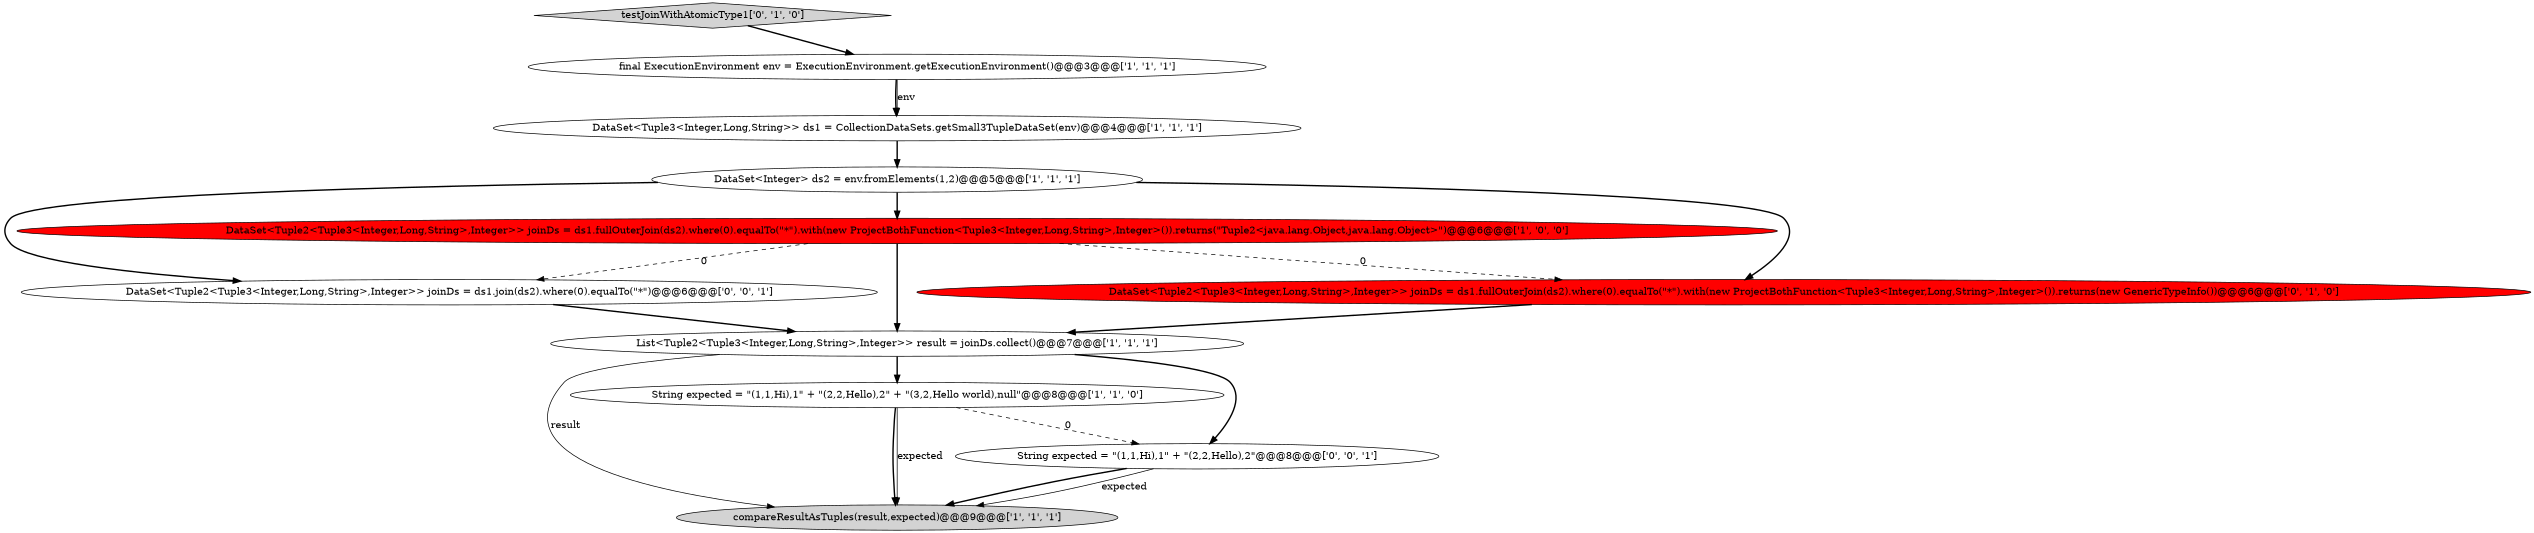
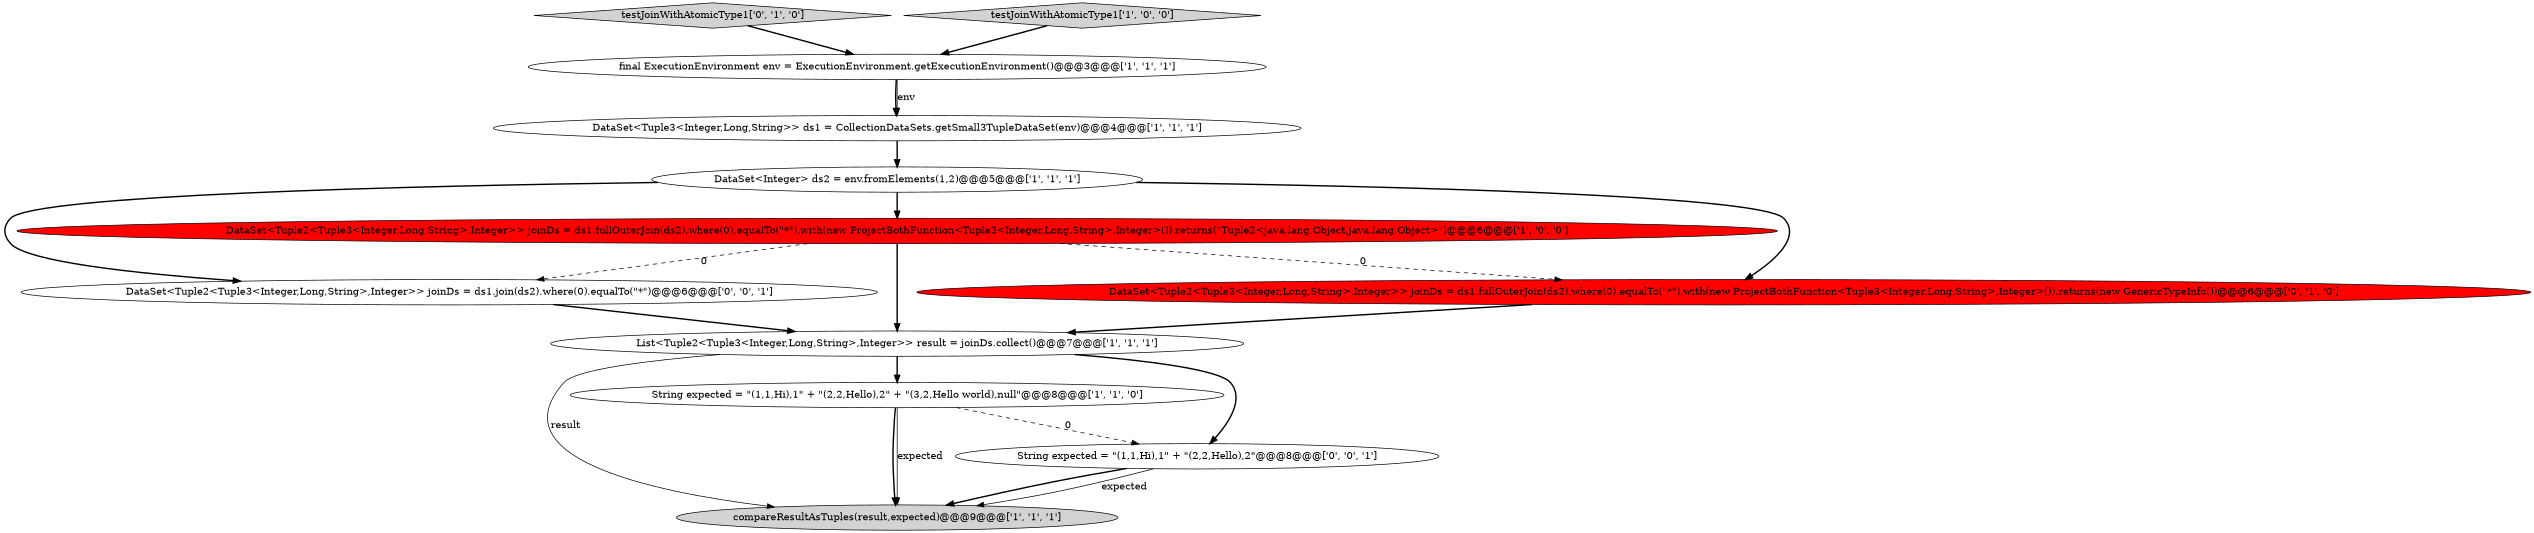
node "testJoinWithAtomicType1['1', '0', '0']": added
